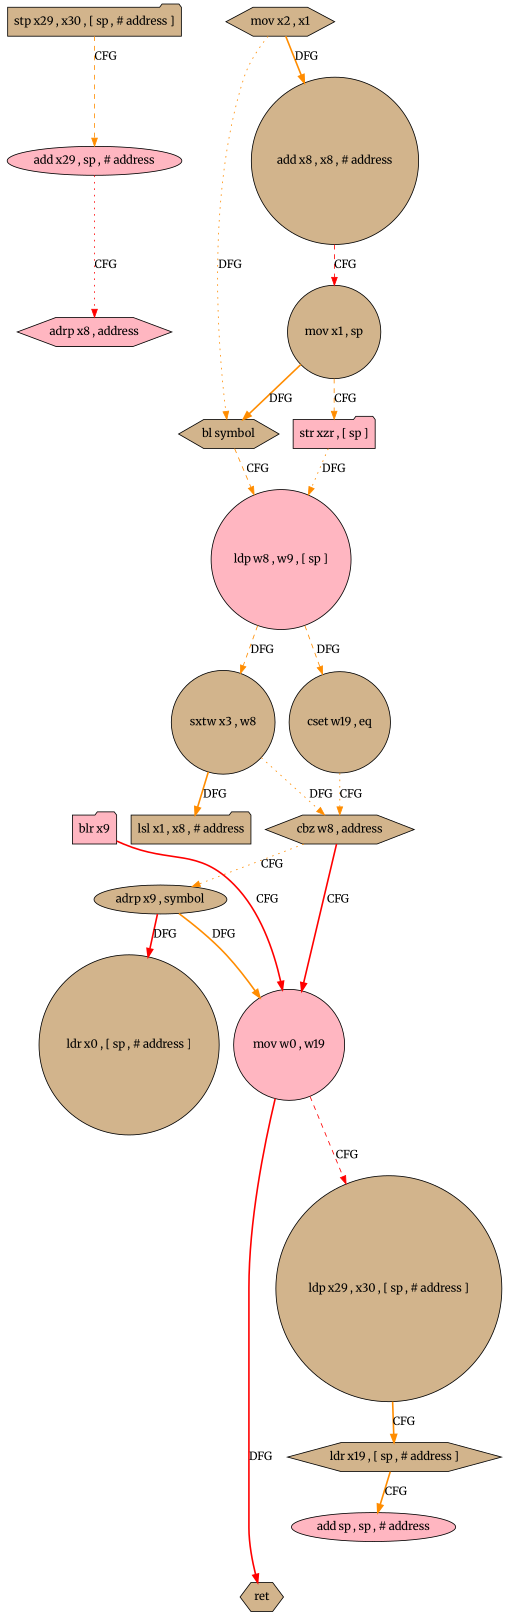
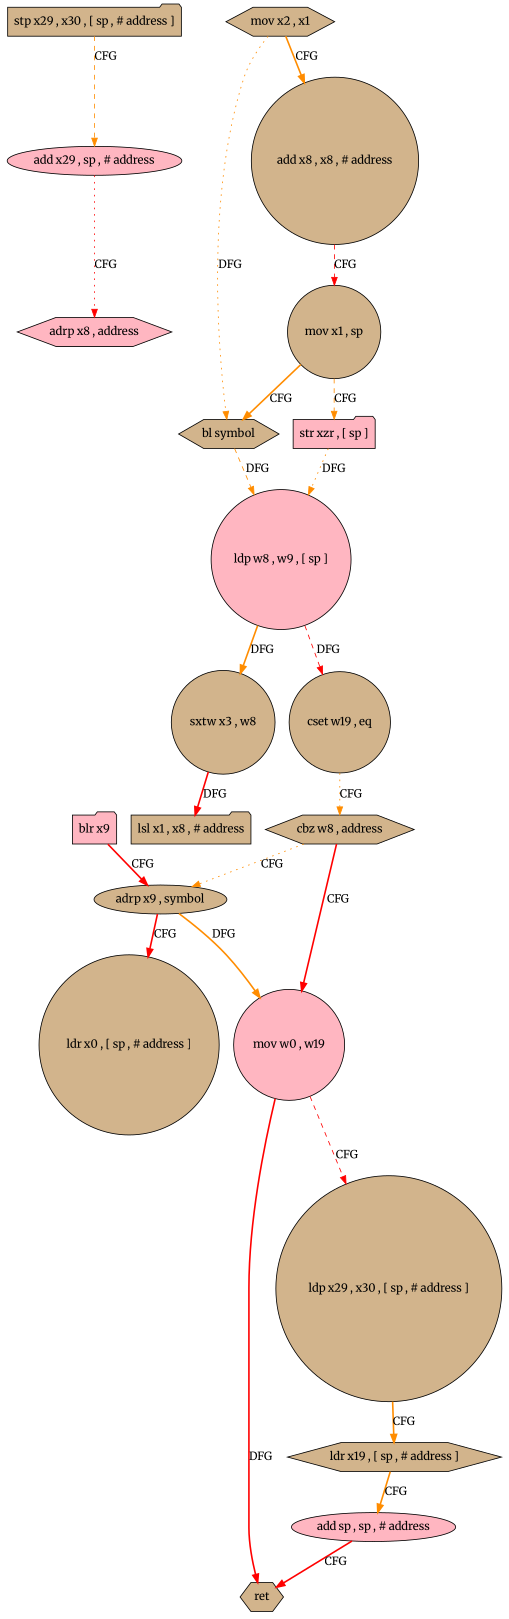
edge "mov x2 , x1" -> "add x8 , x8 , # address": label "DFG" -> "CFG"
edge "mov x1 , sp" -> "bl symbol": label "DFG" -> "CFG"
edge "bl symbol" -> "ldp w8 , w9 , [ sp ]": label "CFG" -> "DFG"
edge "ldp w8 , w9 , [ sp ]" -> "sxtw x3 , w8": style dashed -> bold
edge "ldp w8 , w9 , [ sp ]" -> "cset w19 , eq": color darkorange -> red
edge "sxtw x3 , w8" -> "cbz w8 , address": removed, label "DFG"
edge "sxtw x3 , w8" -> "lsl x1 , x8 , # address": color darkorange -> red
edge "blr x9" -> "mov w0 , w19": now "blr x9" -> "adrp x9 , symbol"
edge "adrp x9 , symbol" -> "ldr x0 , [ sp , # address ]": label "DFG" -> "CFG"
edge "add sp , sp , # address" -> "ret": added, label "CFG"
